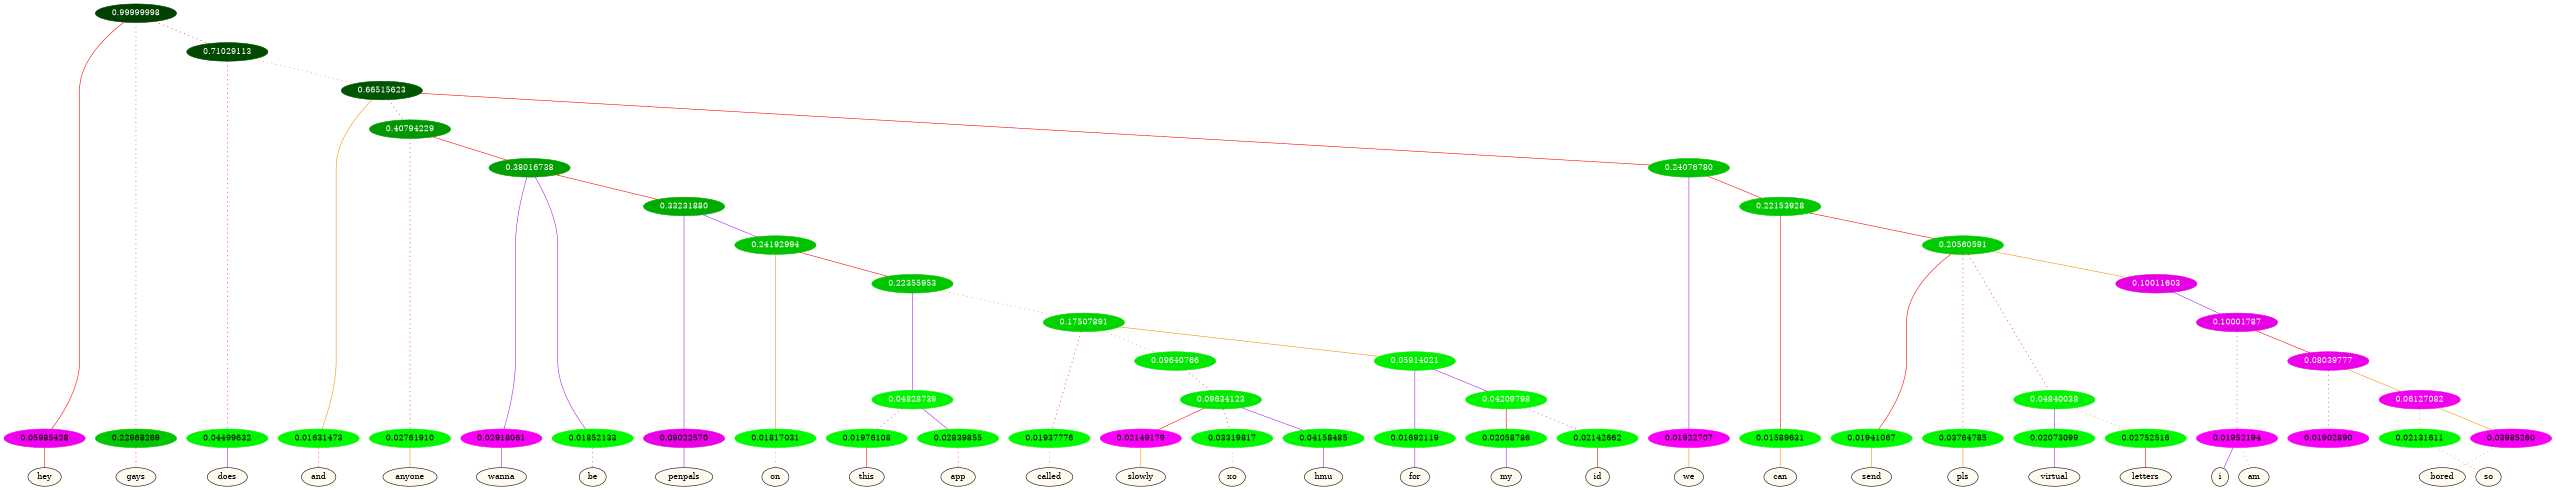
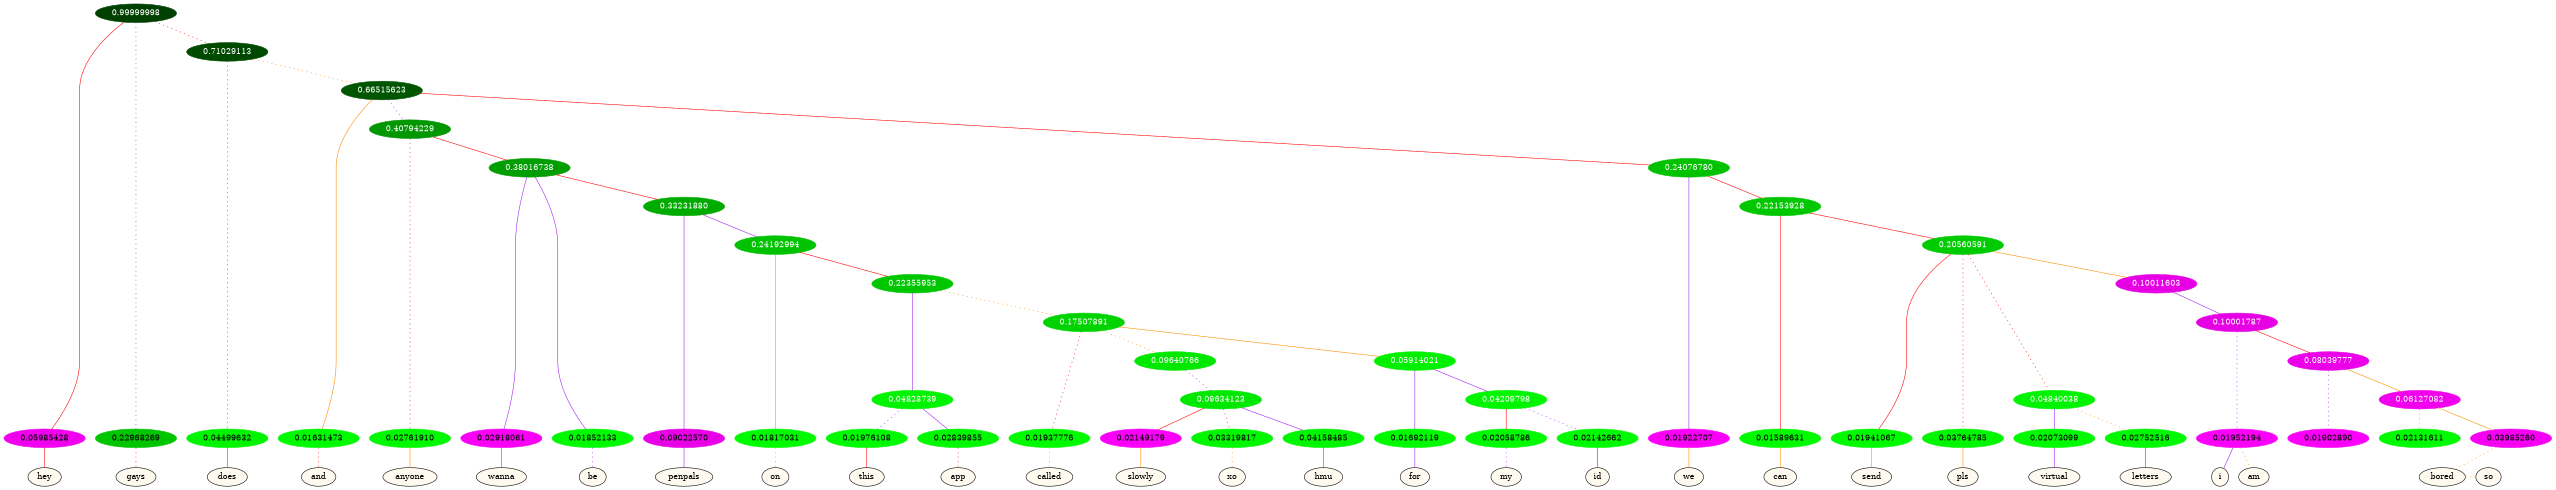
edge "0.02058786" -- "my": style solid -> dotted
edge "0.02131611" -- "so": now "bored" -- "so"
